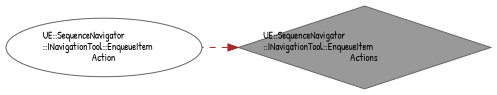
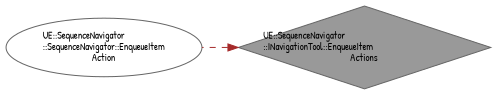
node "UE::SequenceNavigator ::INavigationTool::EnqueueItem Action": label "UE::SequenceNavigator ::INavigationTool::EnqueueItem Action" -> "UE::SequenceNavigator ::SequenceNavigator::EnqueueItem Action"
